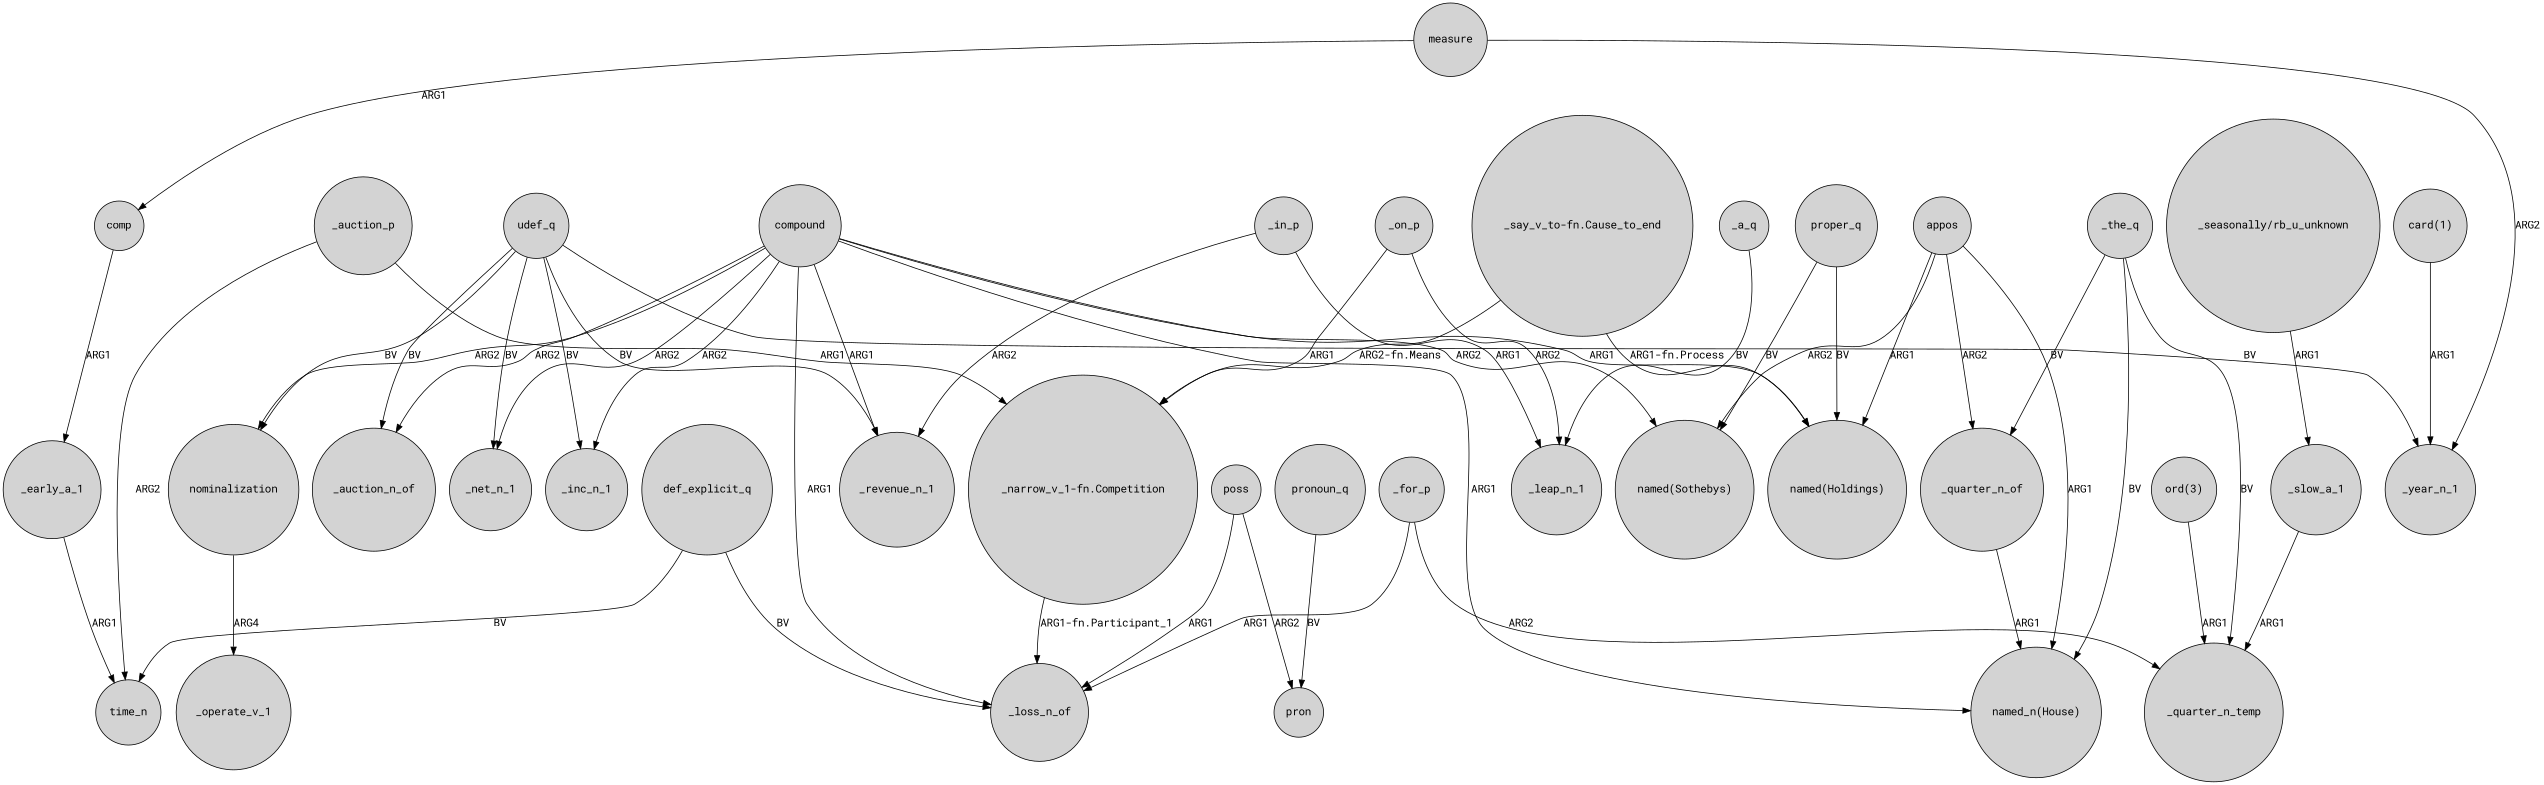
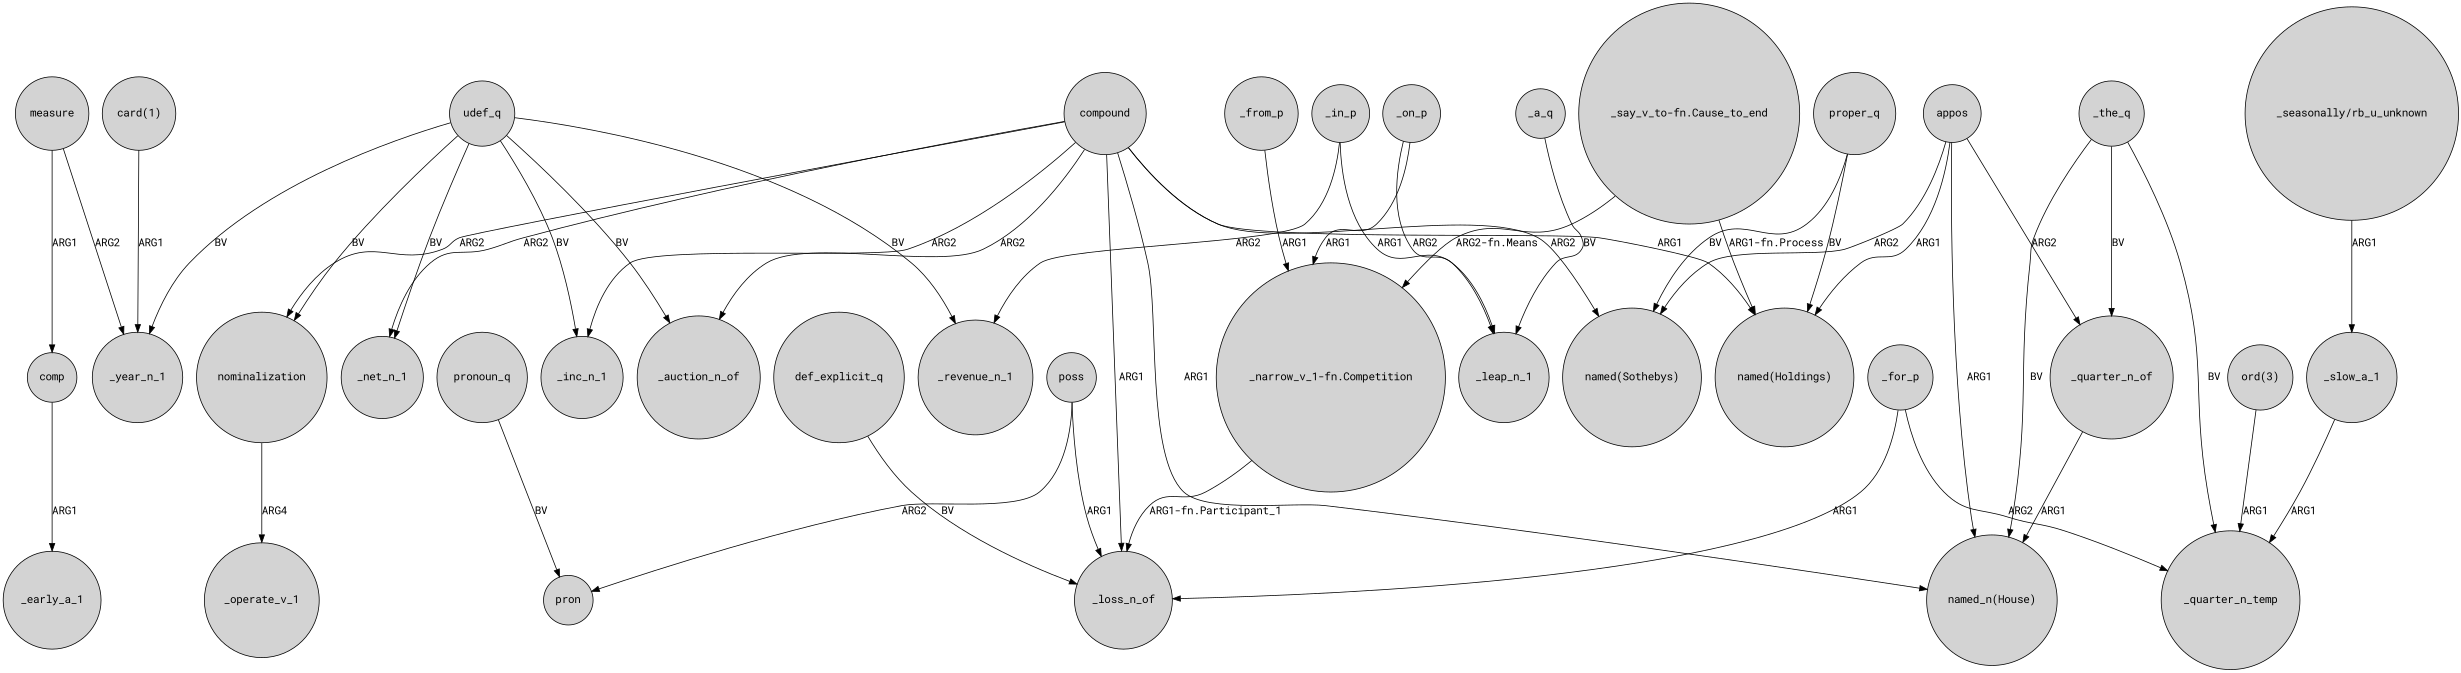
node "_auction_p": label "_auction_p" -> "_from_p"
edge "compound" -> "_revenue_n_1": removed, label "ARG1"
node "time_n": removed
